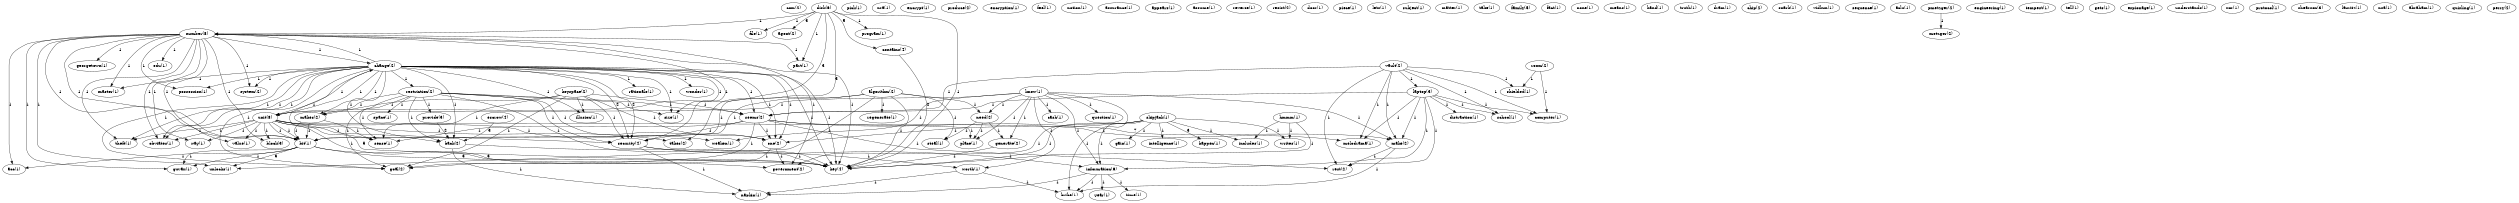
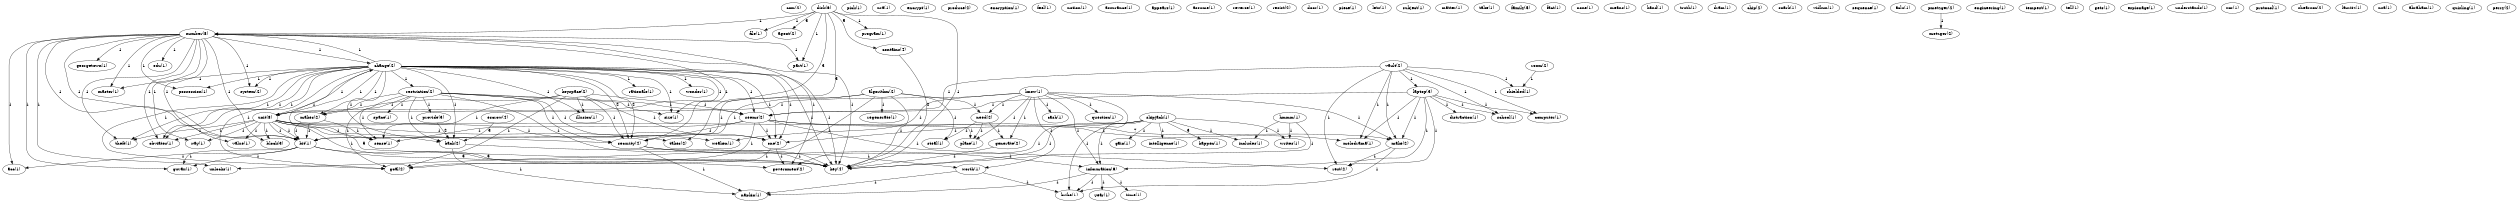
node "shearson(3)": label "shearson(3)" -> "shearson(2)"
edge "room(2)" -> "computer(1)": removed, label "1"
edge "bit(1)" -> "unlocks(1)": removed, label "3"
